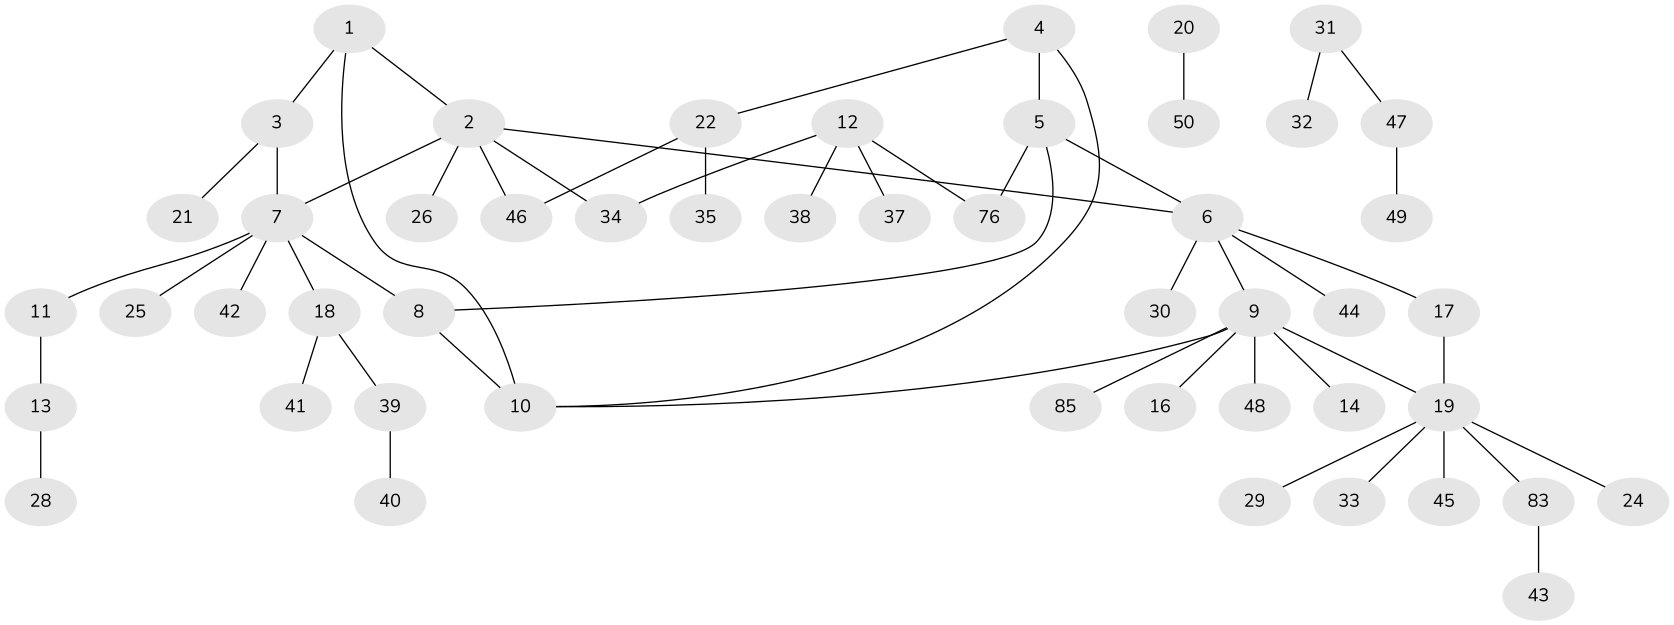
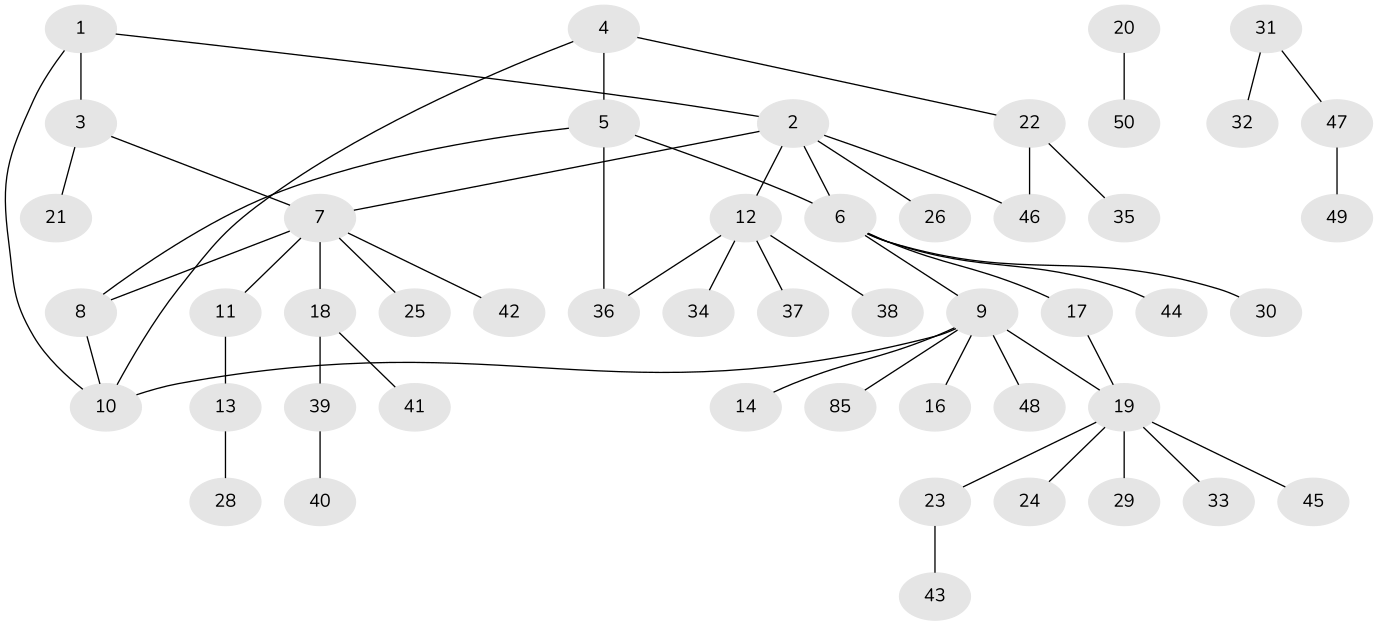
edge "2" -- "34": now "2" -- "12"
node "76": label "76" -> "36"
node "83": label "83" -> "23"
